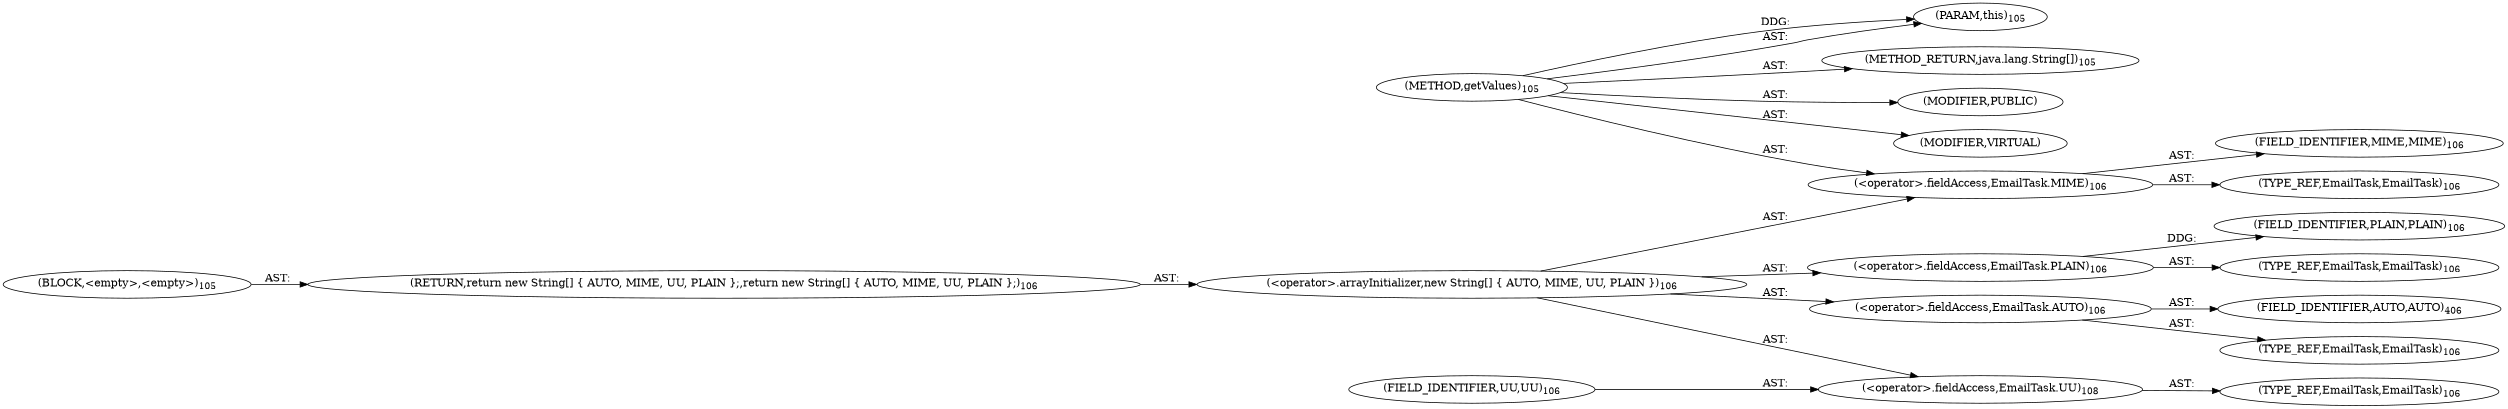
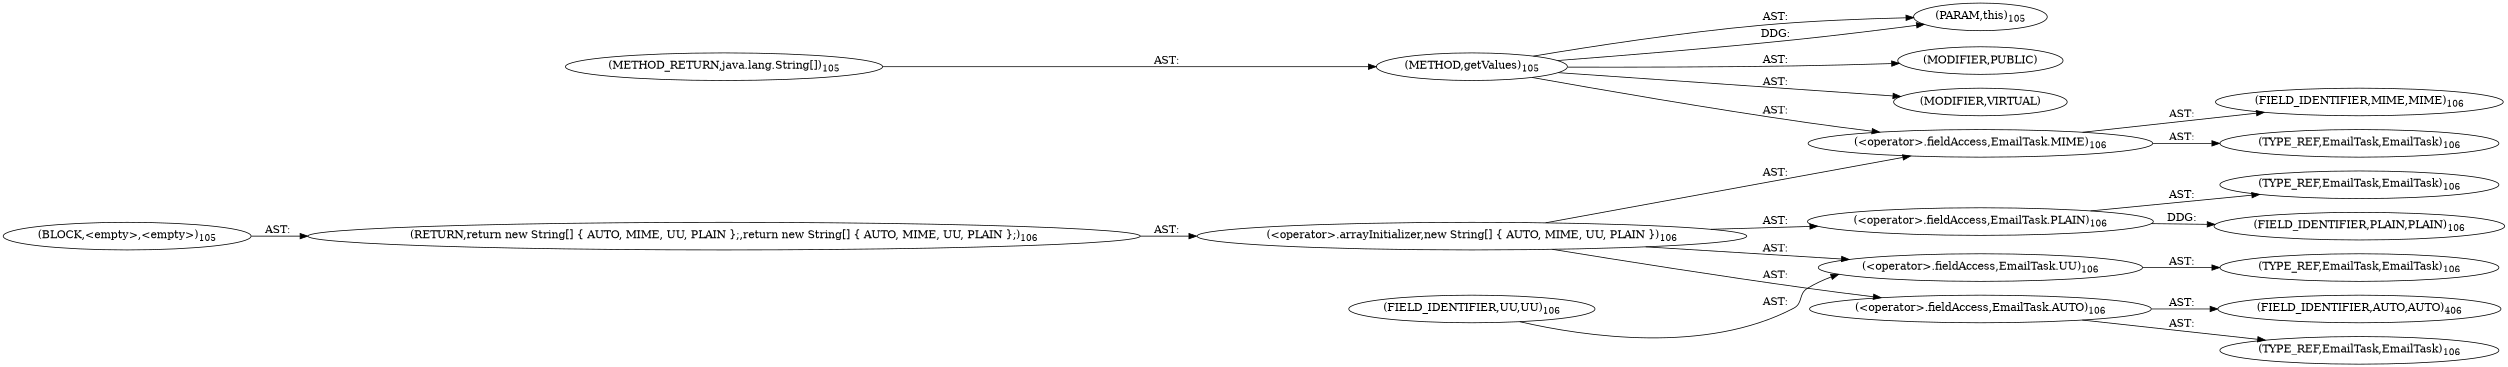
edge "(METHOD,getValues)" -> "(METHOD_RETURN,java.lang.String[])": reversed
node "(<operator>.fieldAccess,EmailTask.UU)": text "108" -> "106"
